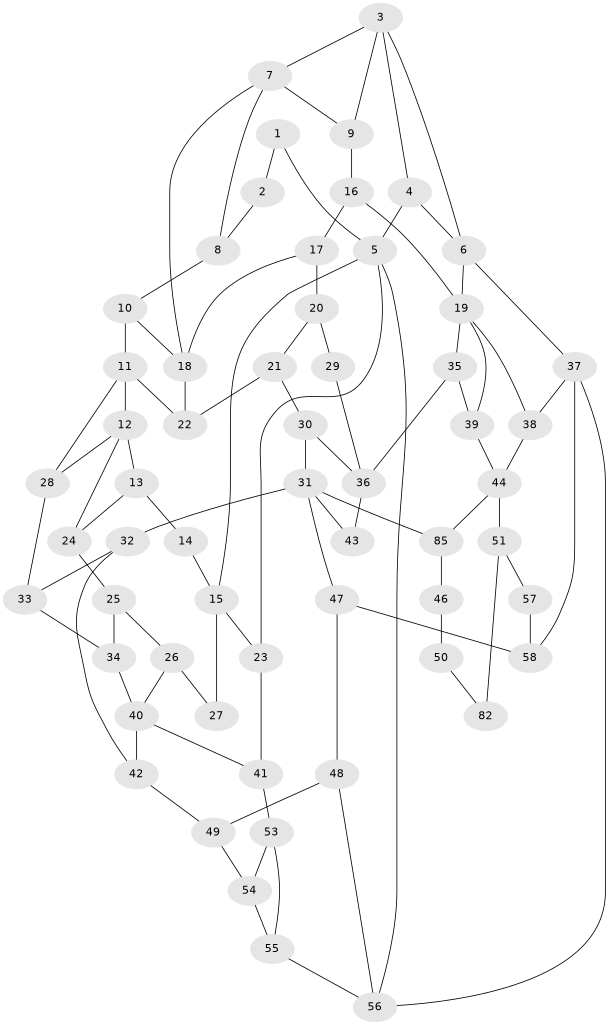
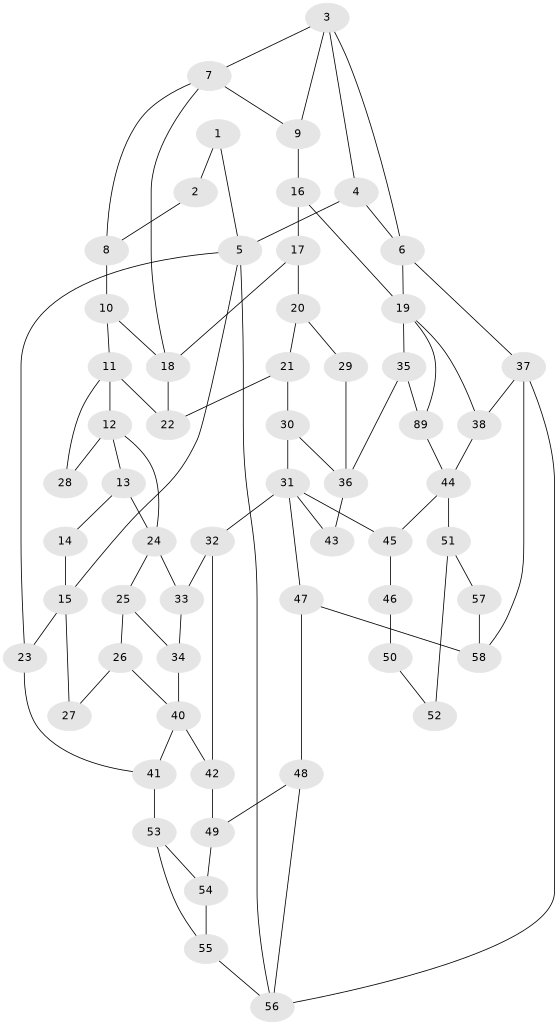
node "39": label "39" -> "89"
edge "28" -- "33": now "24" -- "33"
node "85": label "85" -> "45"
node "82": label "82" -> "52"
